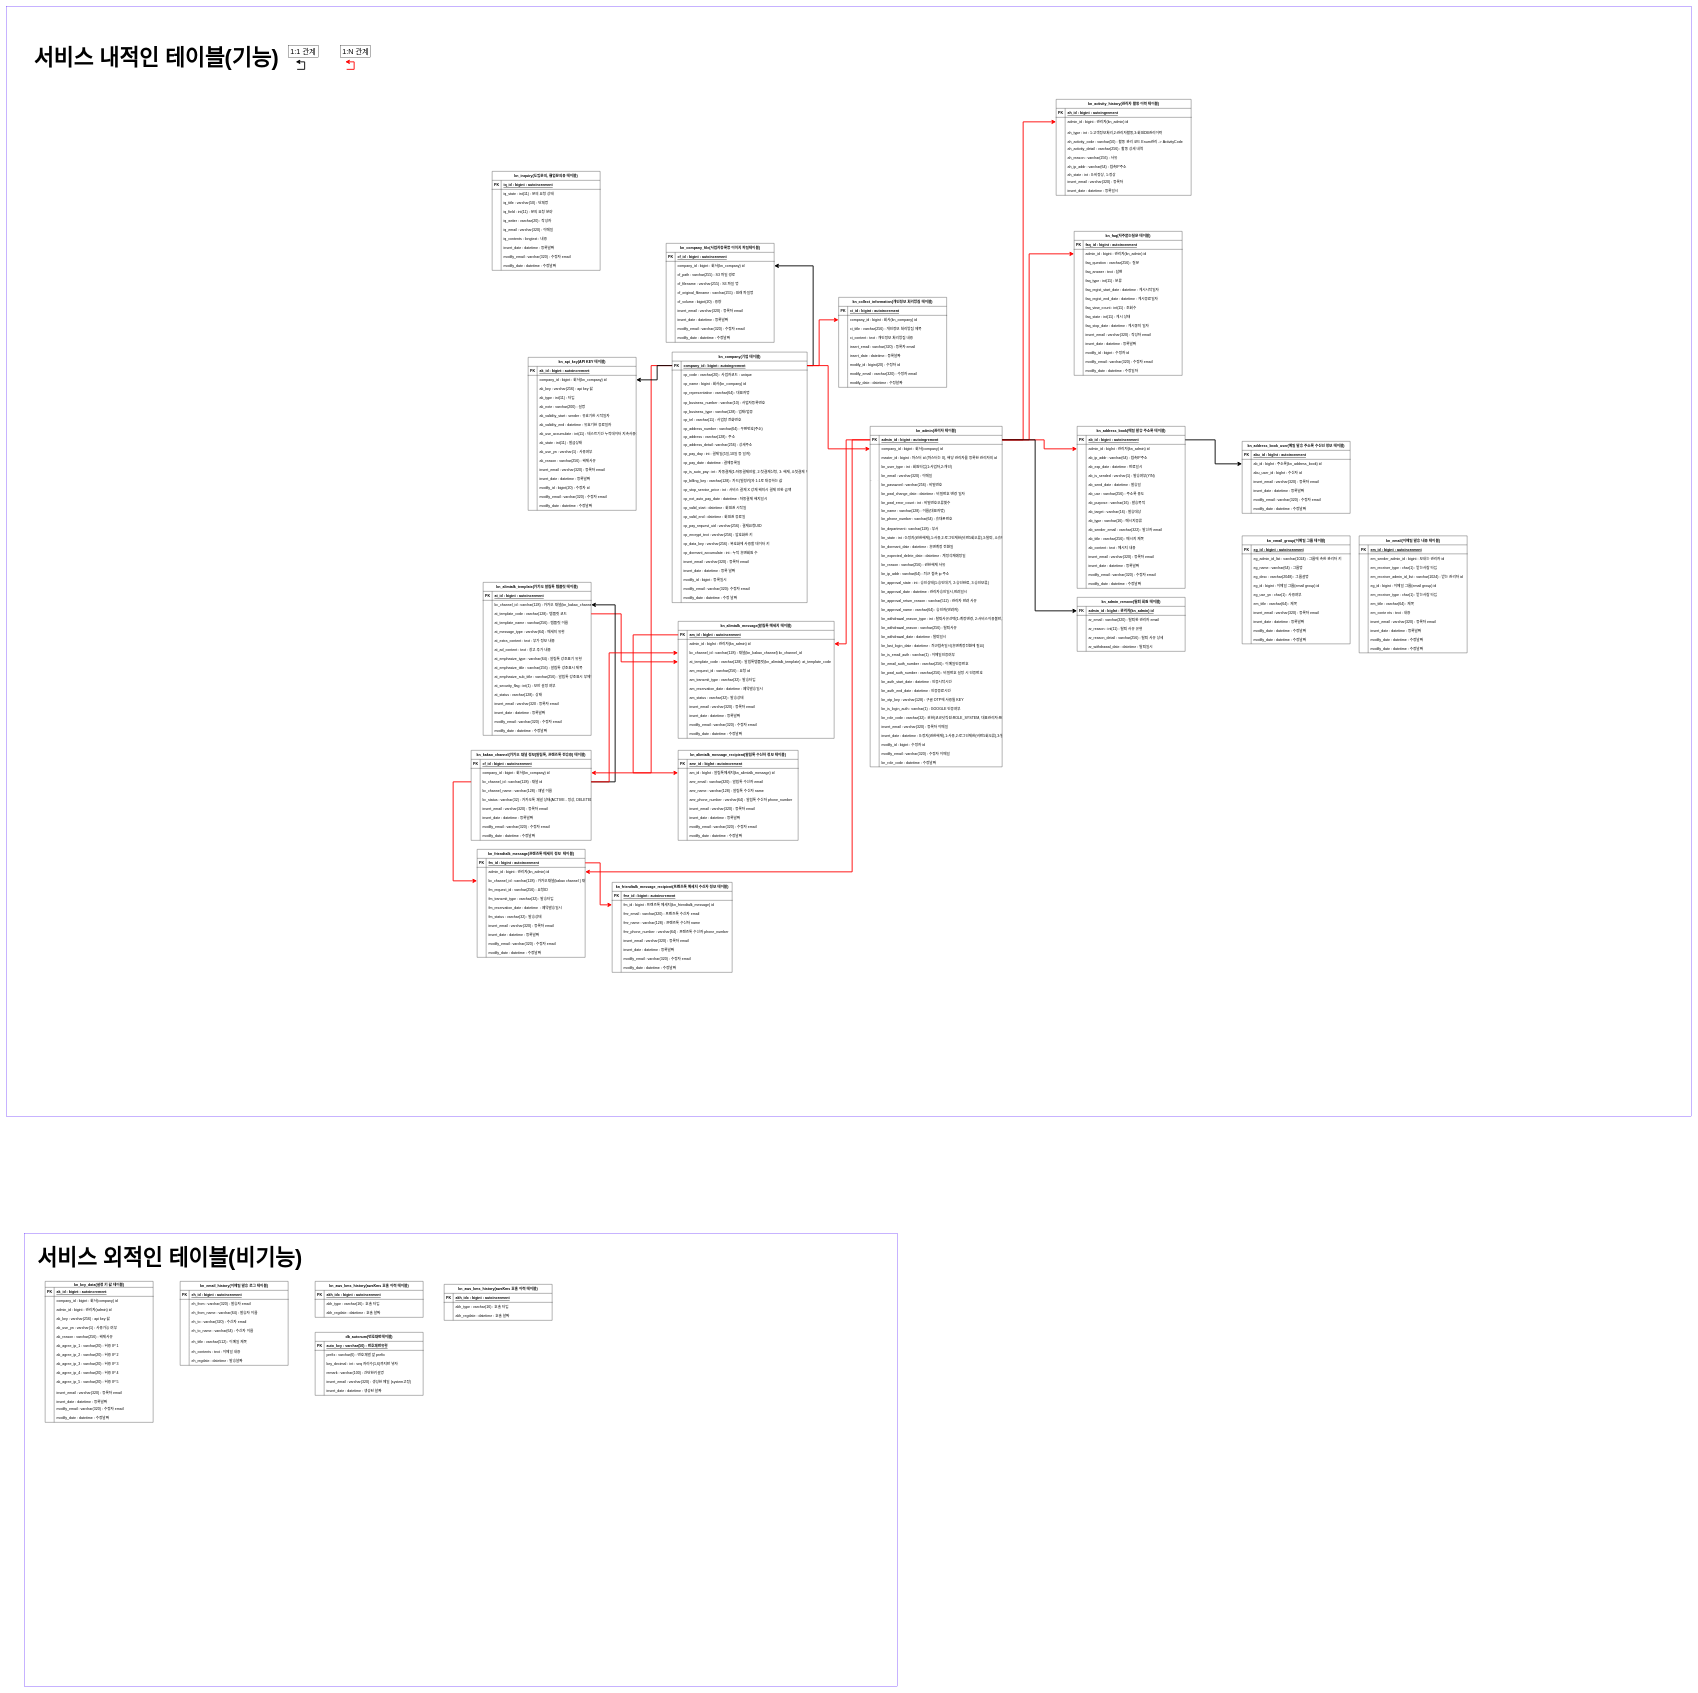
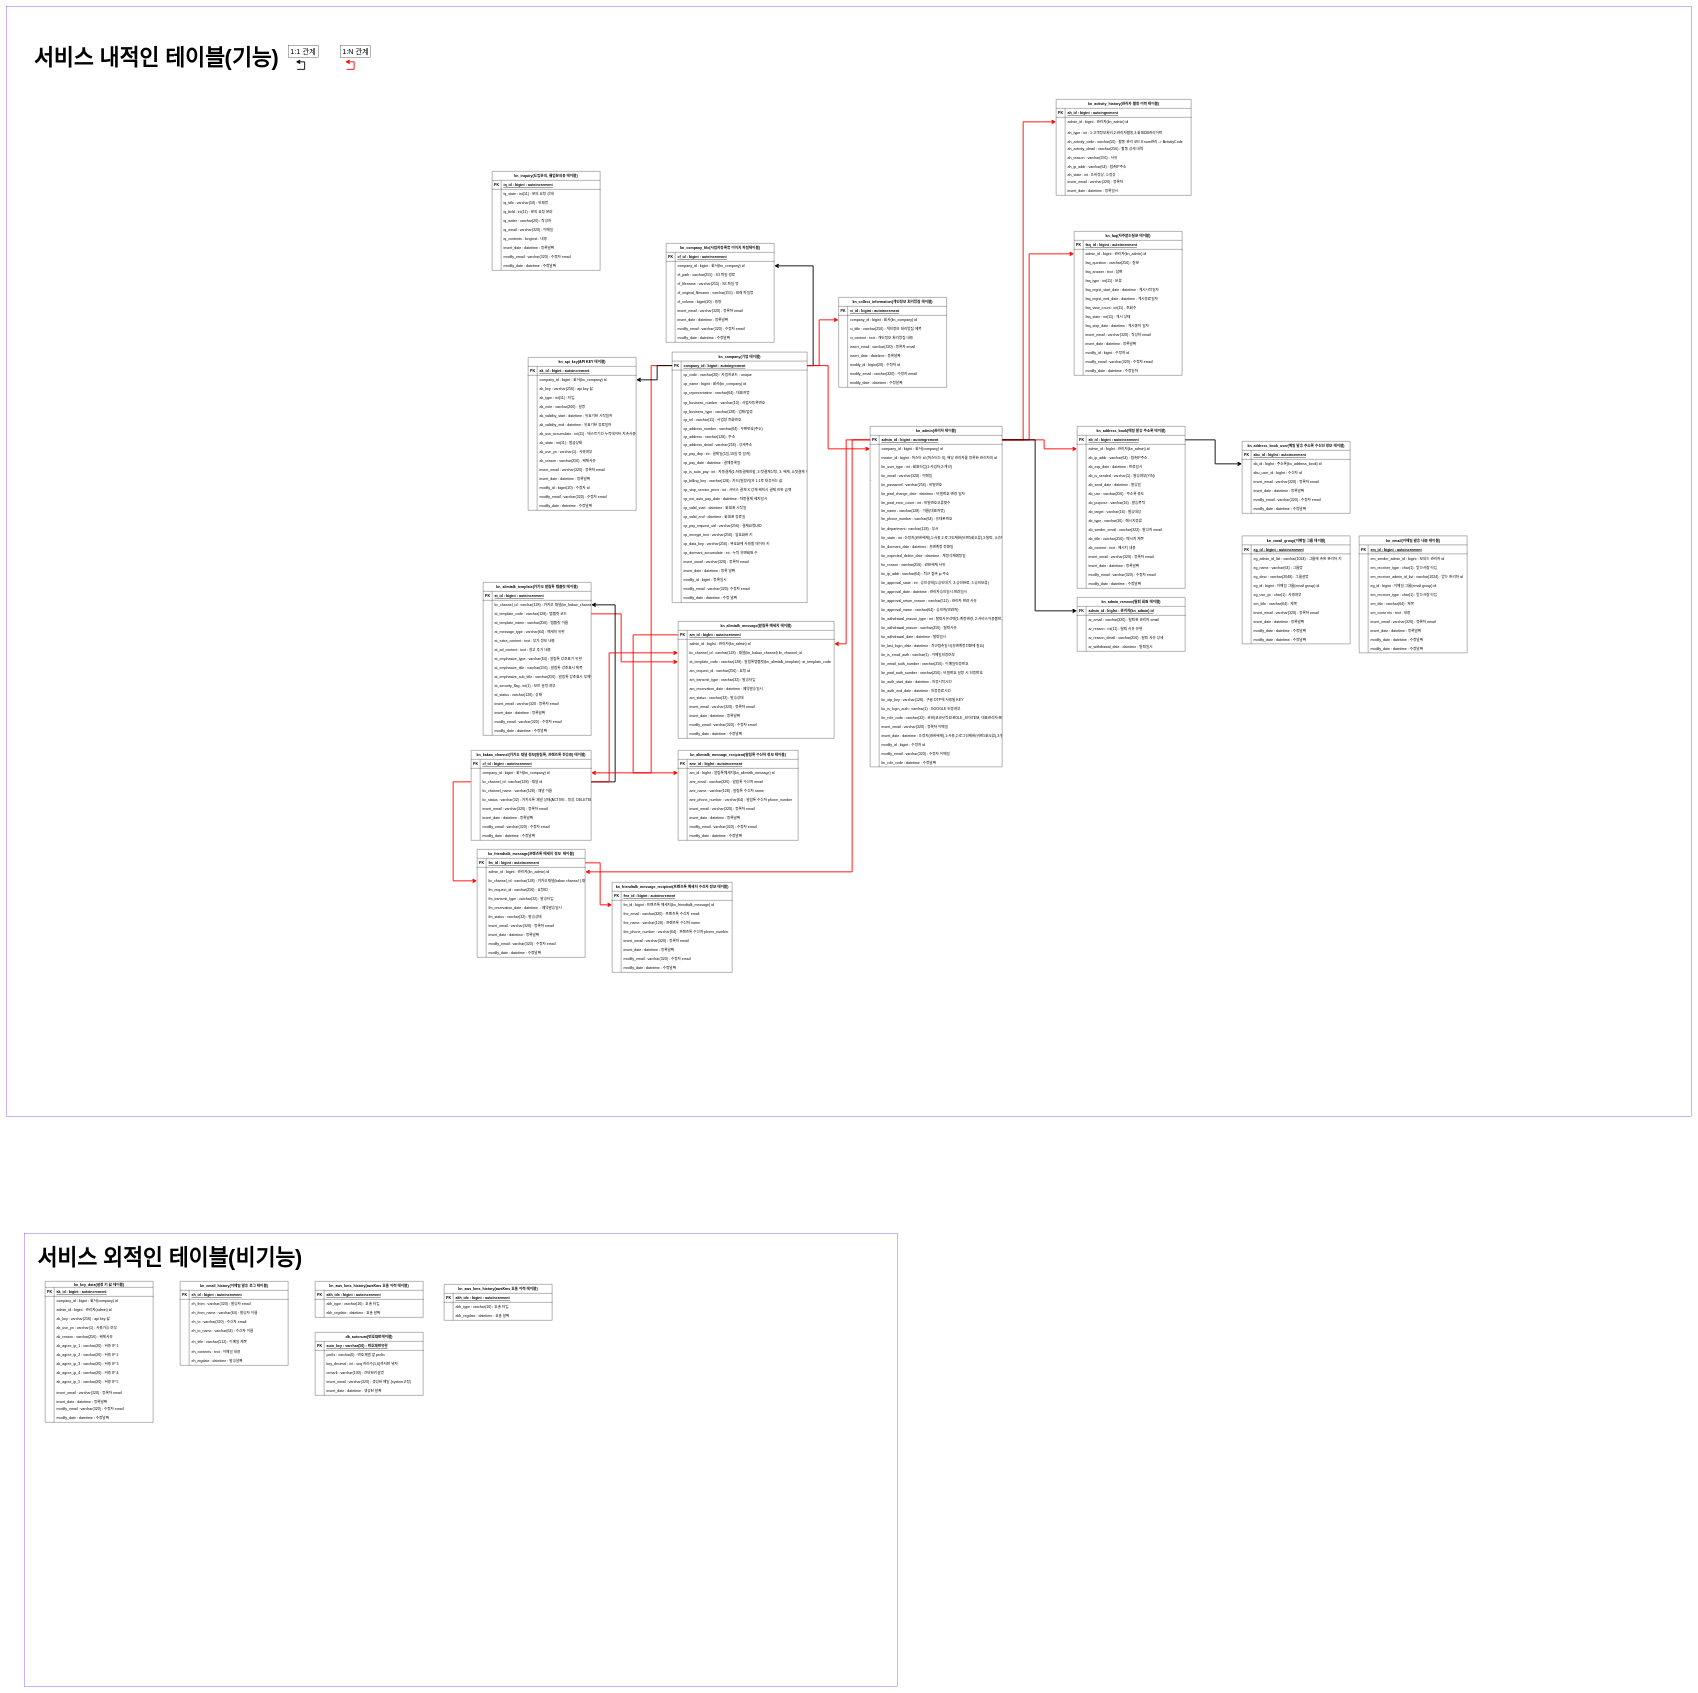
node "ak_validity_start : sender : 유효기한 시작일자": label "ak_validity_start : sender : 유효기한 시작일자" -> "ak_validity_start : datetime : 유효기한 시작일자"
